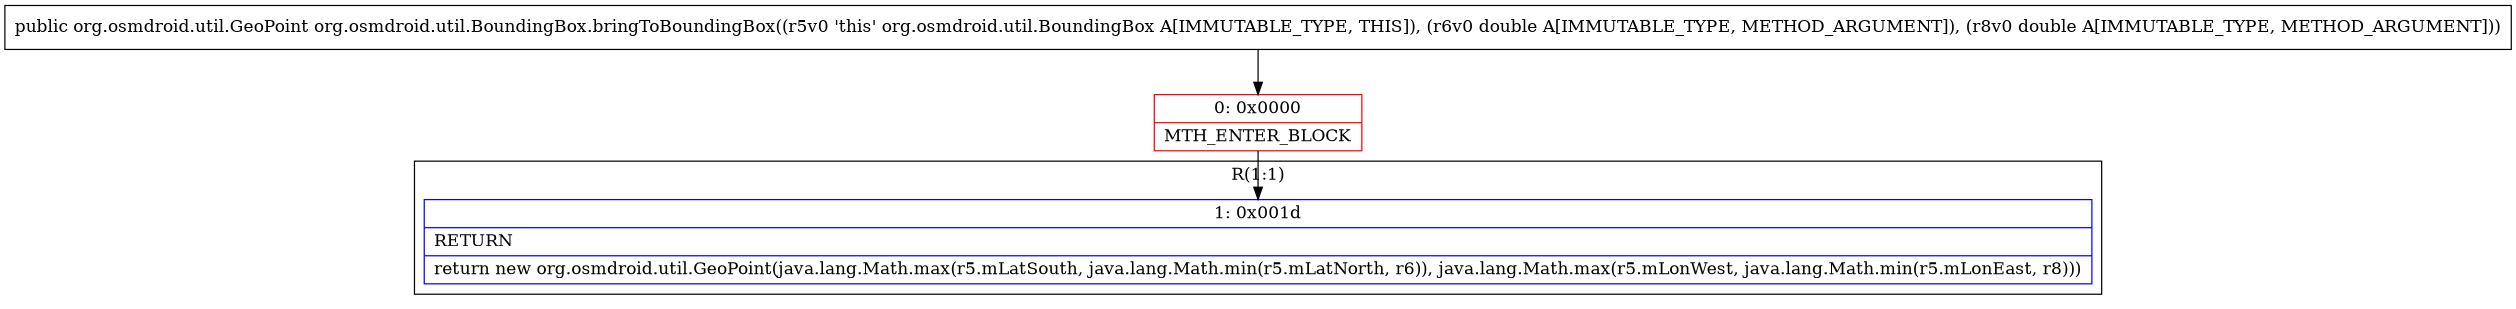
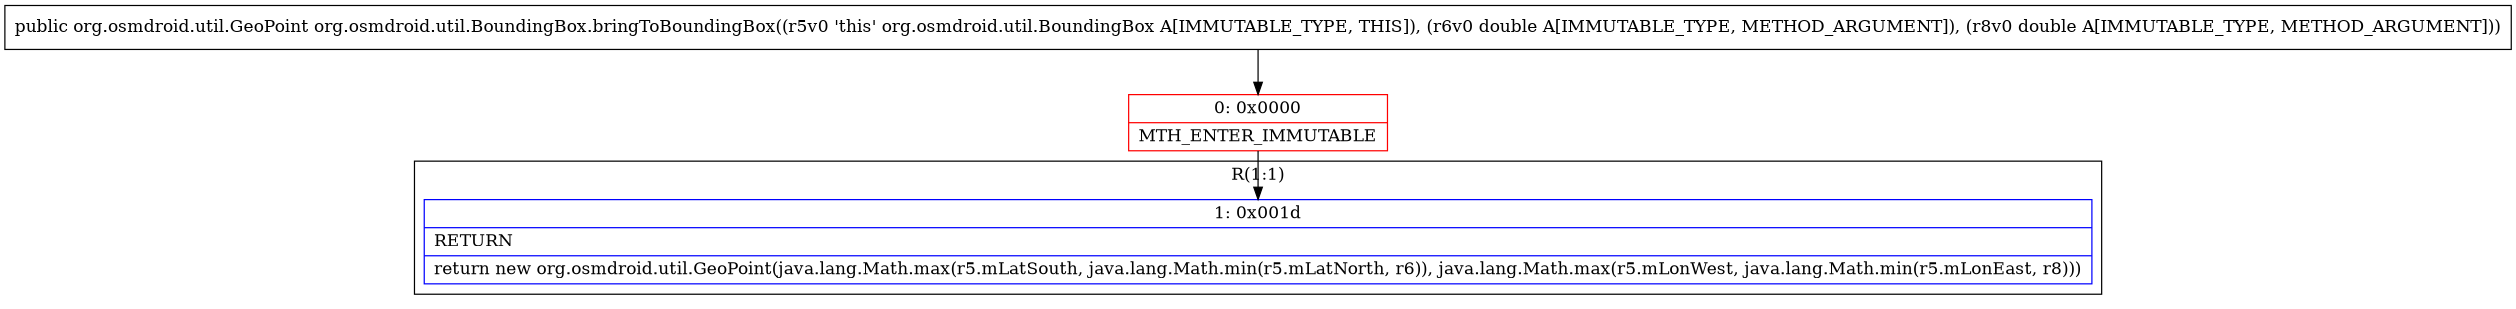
node "0: 0x0000": text "MTH_ENTER_BLOCK" -> "MTH_ENTER_IMMUTABLE"
